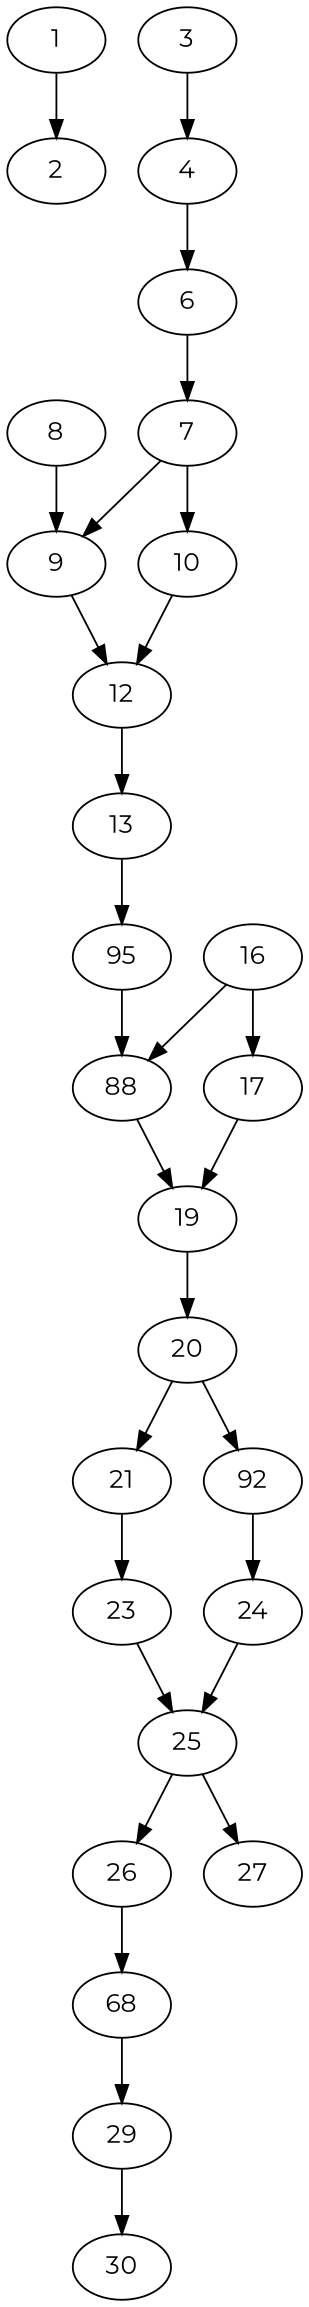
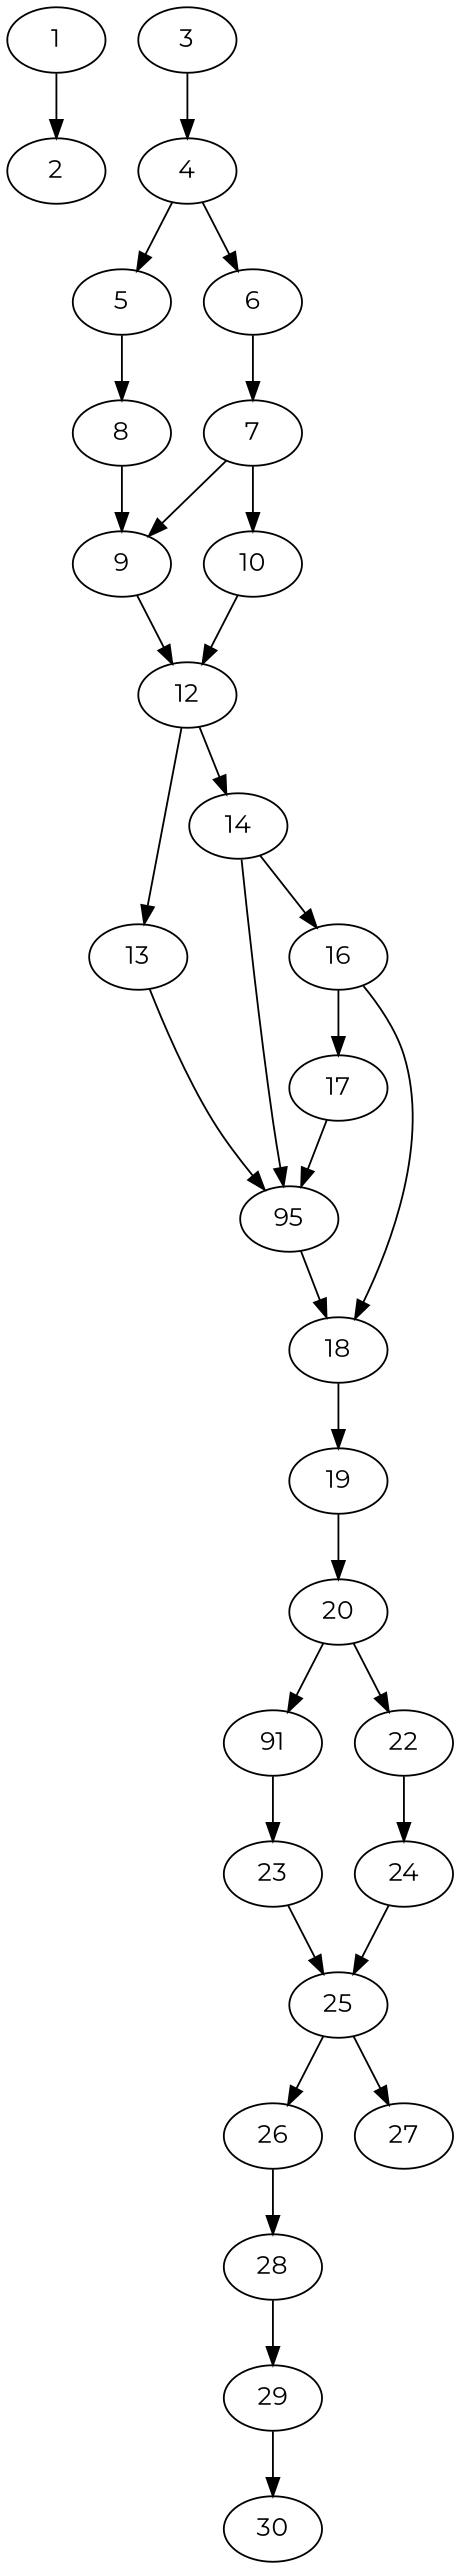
node "5": added
node "14": added
node "88": label "88" -> "18"
edge "17" -> "19": now "17" -> "95"
node "21": label "21" -> "91"
node "92": label "92" -> "22"
node "68": label "68" -> "28"
